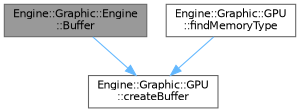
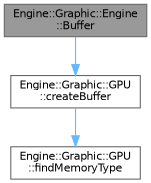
edge "Engine::Graphic::GPU ::findMemoryType" -> "Engine::Graphic::GPU ::createBuffer": reversed
